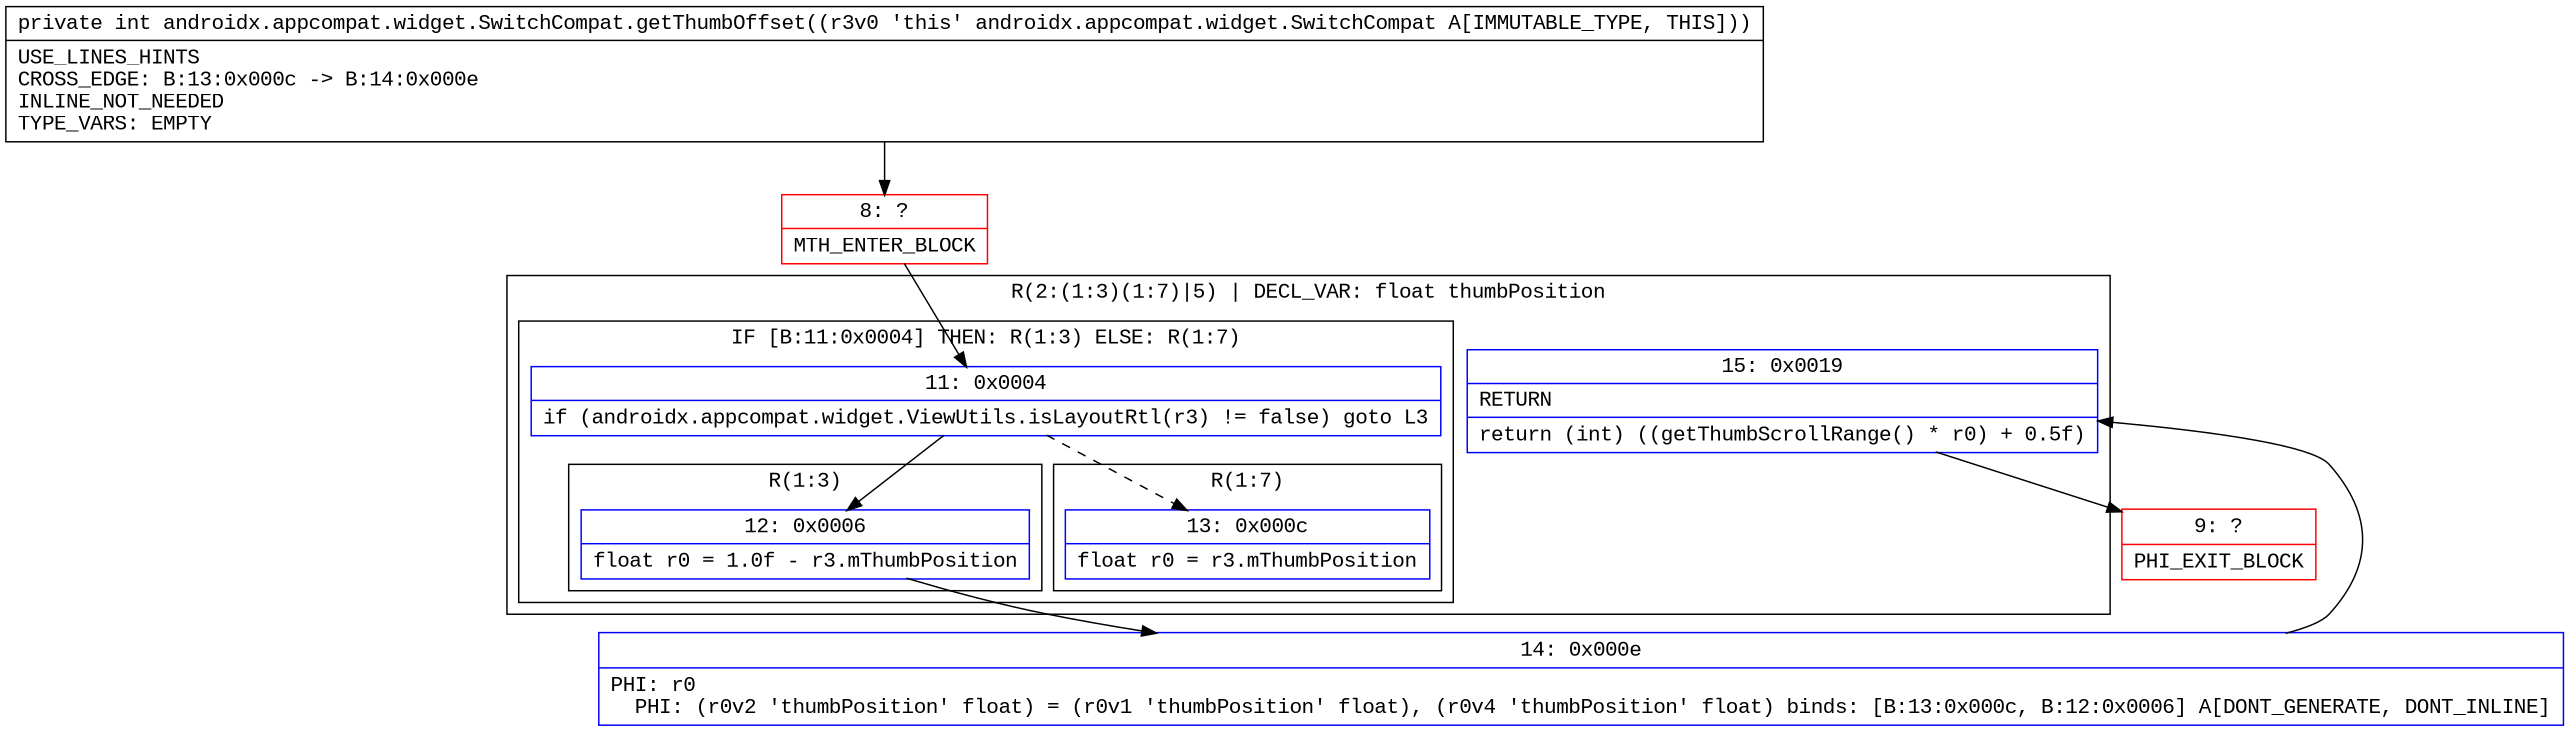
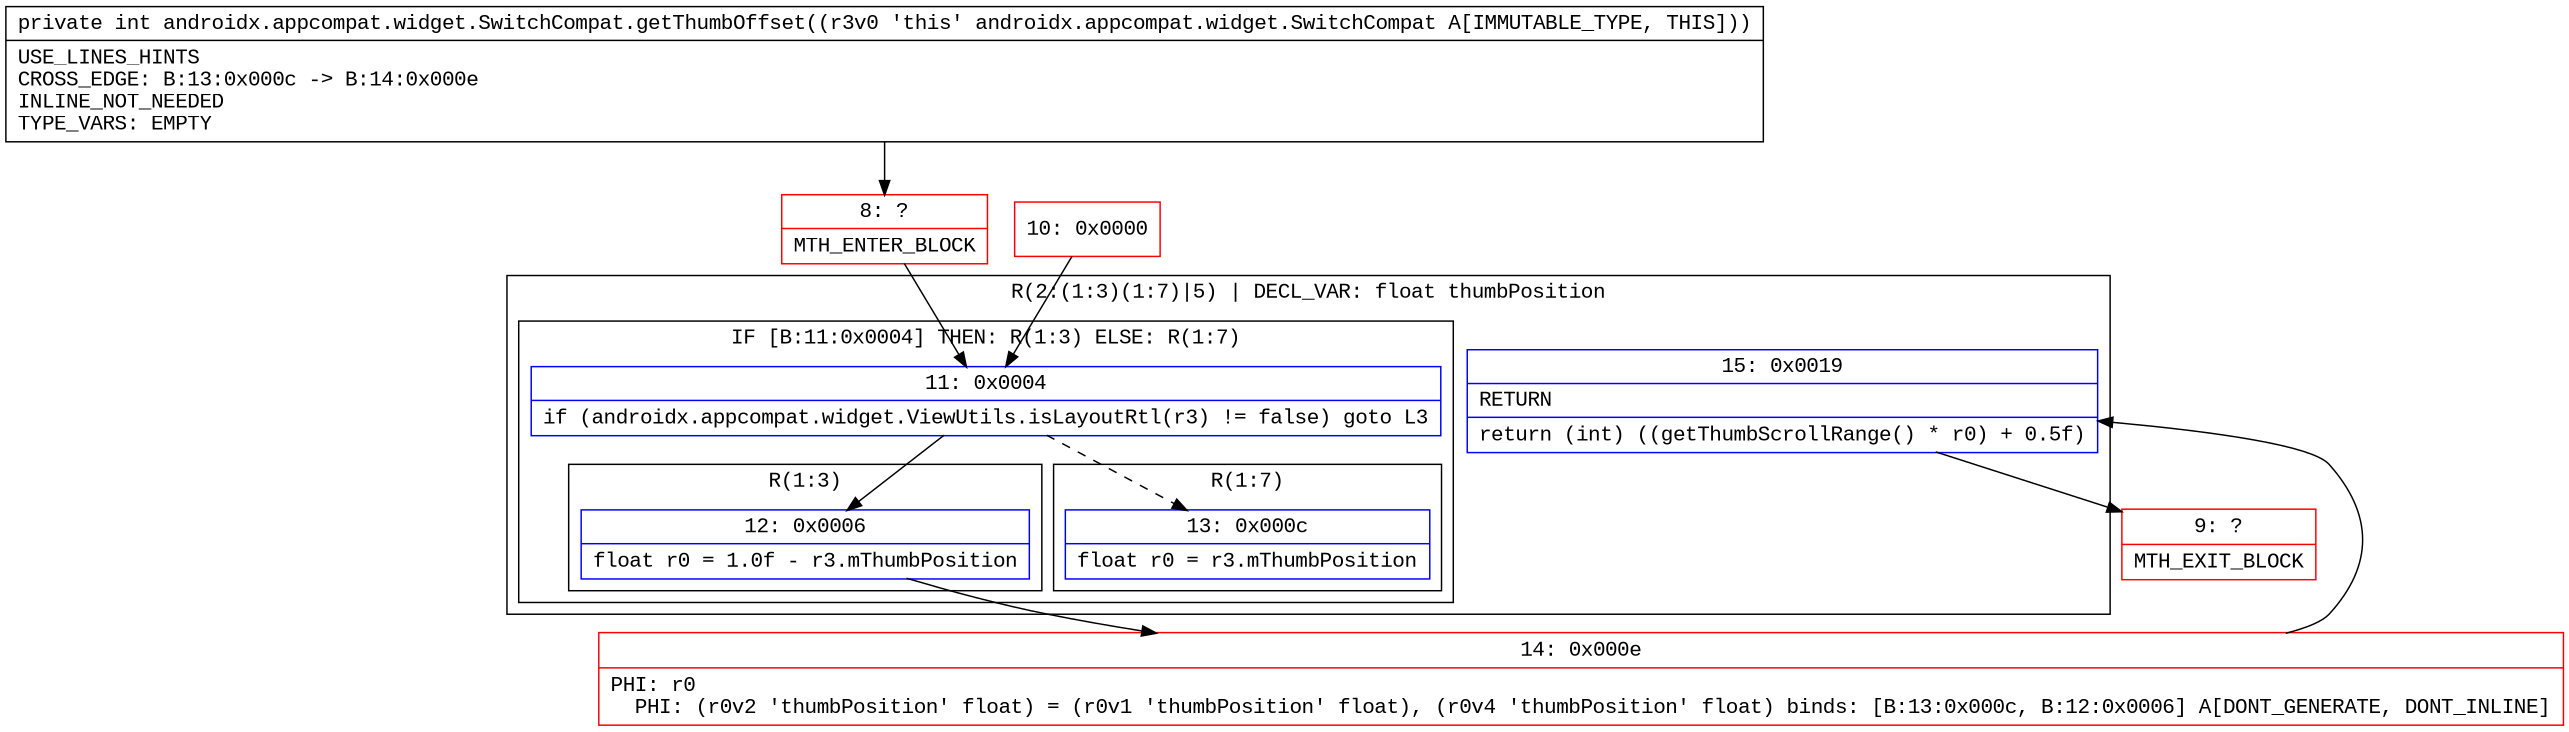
node "10: 0x0000": added
node "9: ?": text "PHI_EXIT_BLOCK" -> "MTH_EXIT_BLOCK"
node "14: 0x000e": color blue -> red
